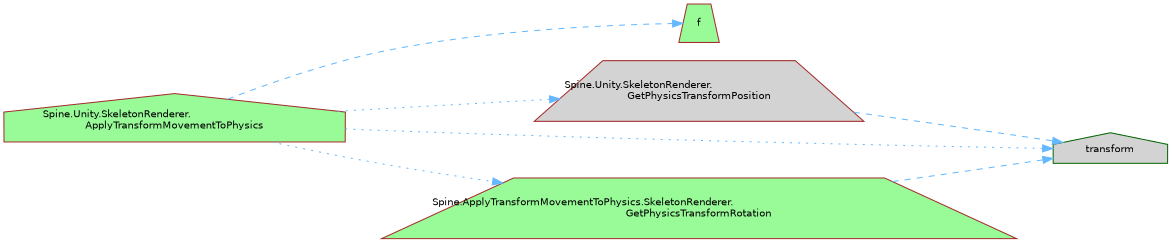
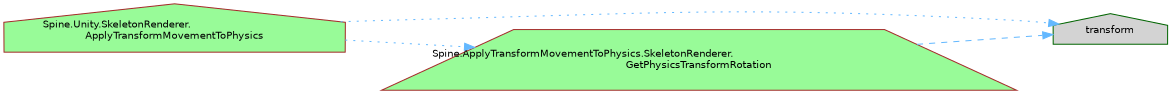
node "f": removed
node "Spine.Unity.SkeletonRenderer. GetPhysicsTransformPosition": removed
